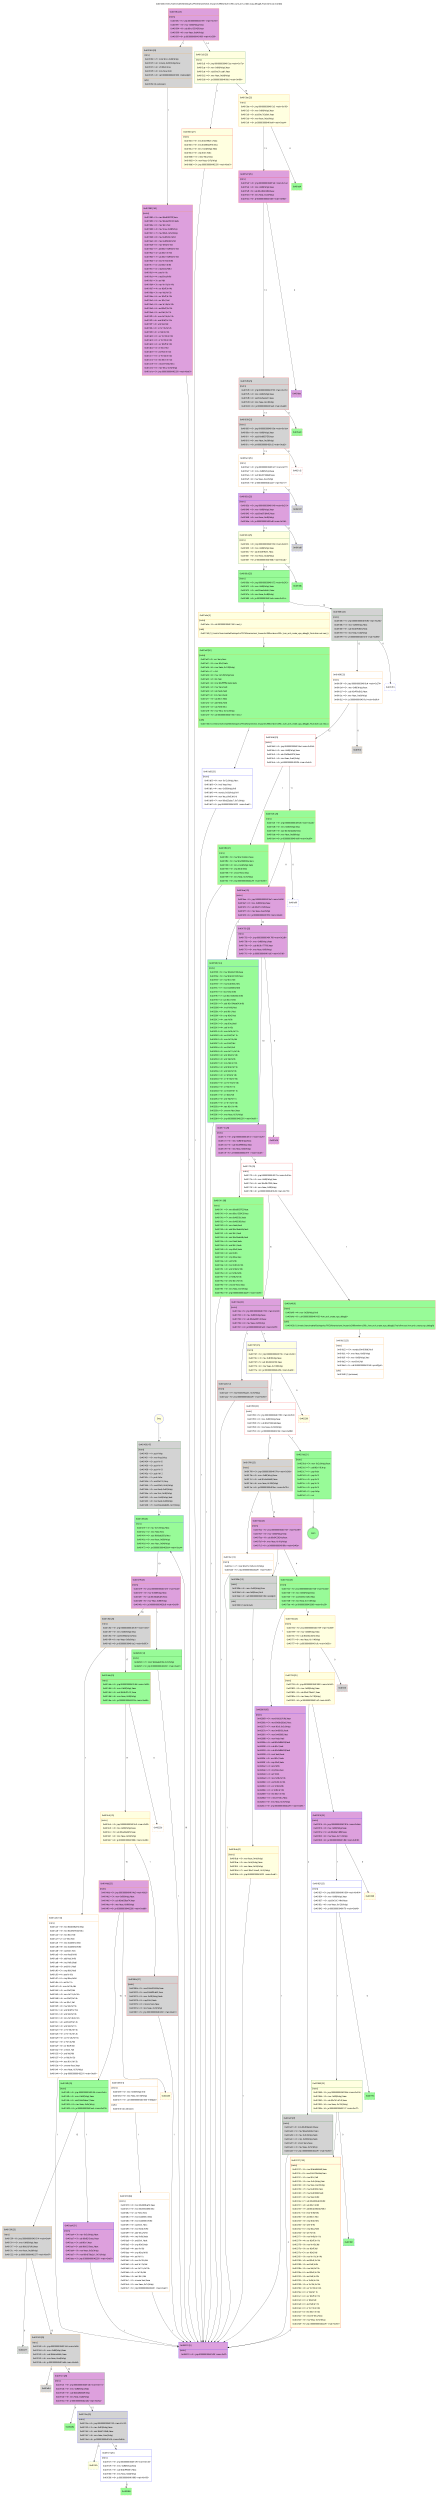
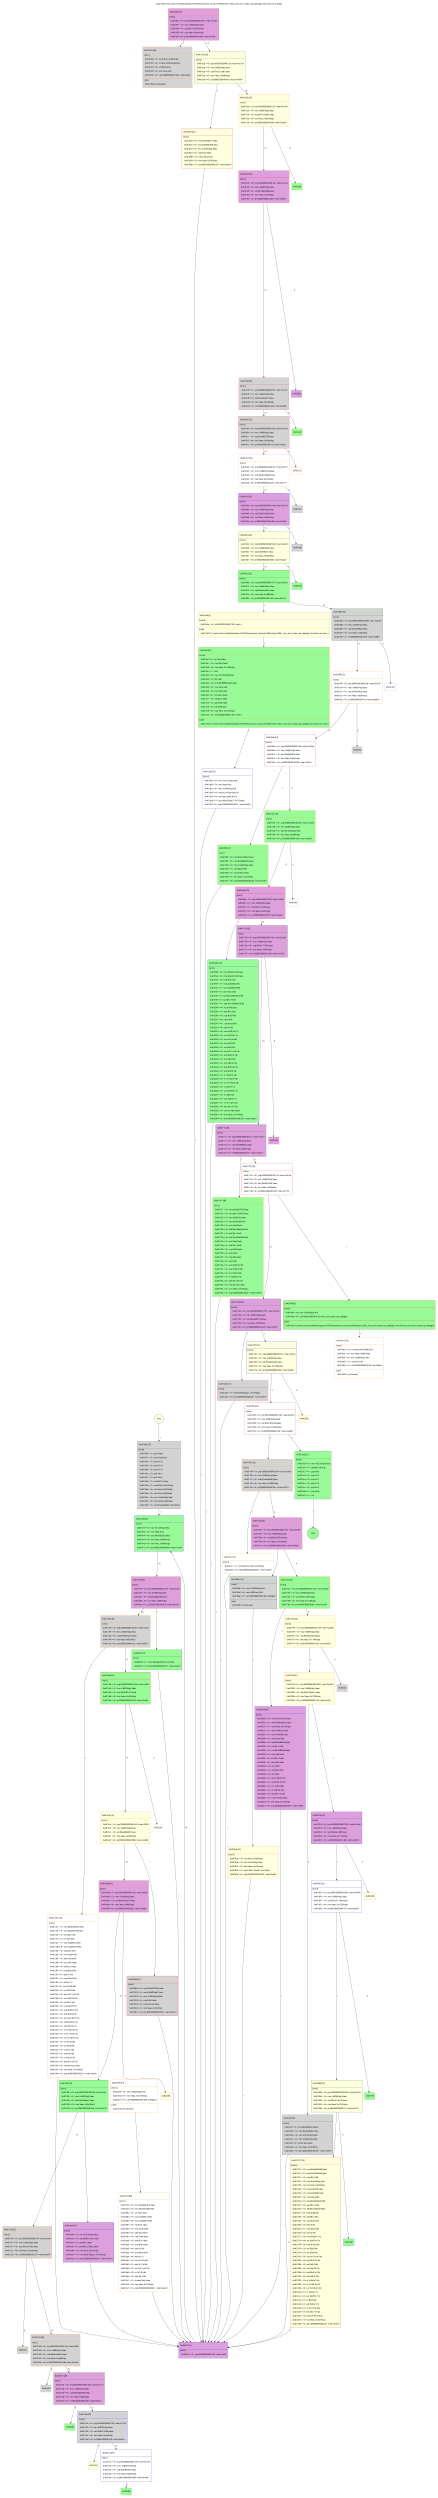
node "0x401980 [163]": removed
